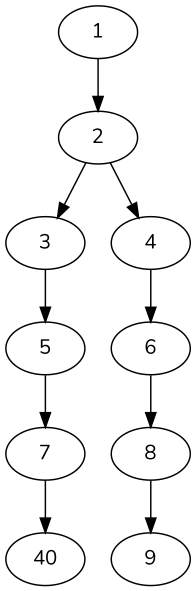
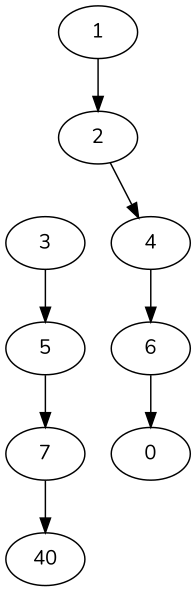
edge "2" -> "3": removed
node "8": label "8" -> "0"
node "9": removed
